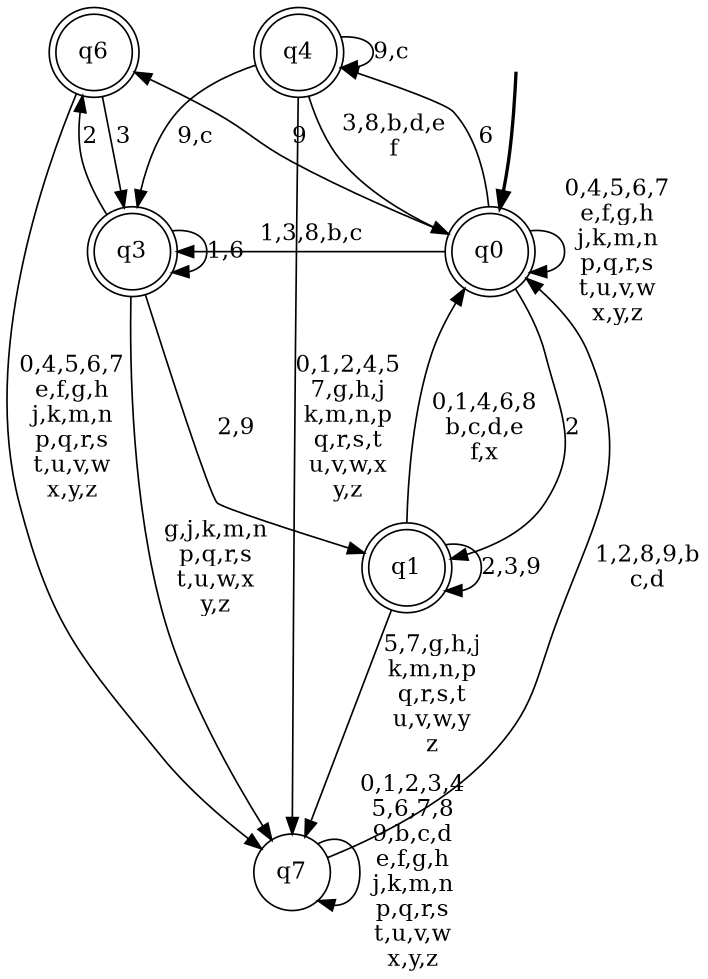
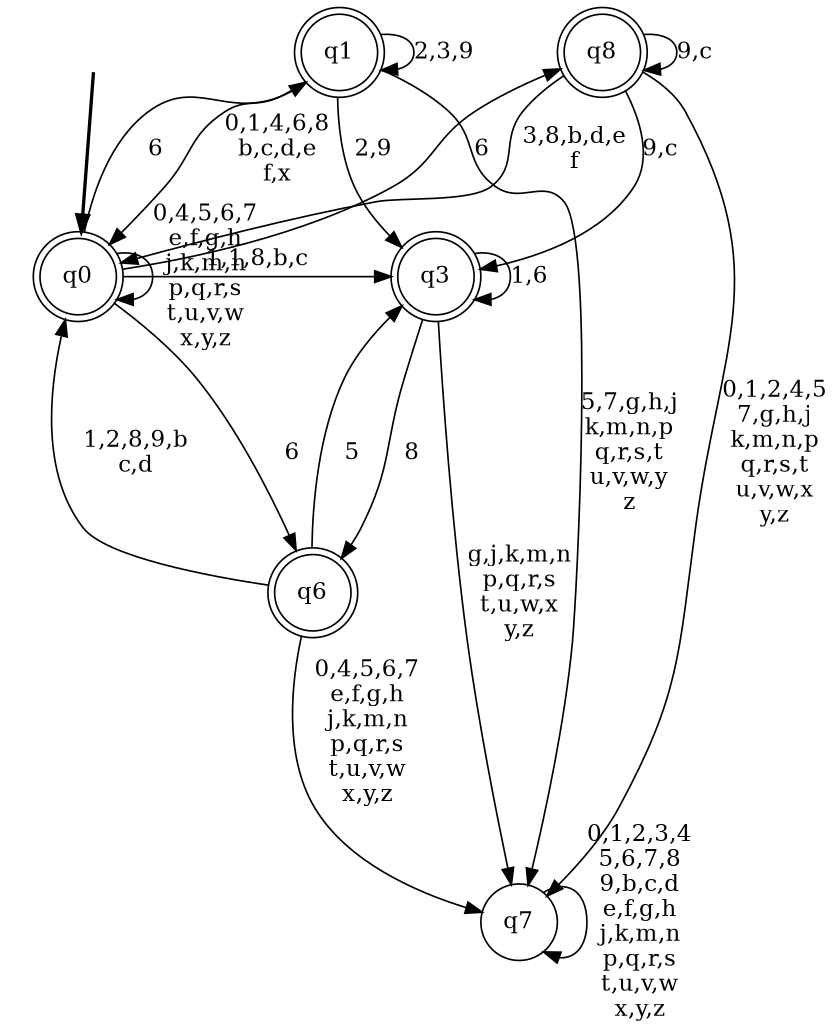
node "q4": label "q4" -> "q8"
edge "q3" -> "q6": label "2" -> "8"
edge "q6" -> "q3": label "3" -> "5"
edge "q0" -> "q6": label "9" -> "6"
edge "q0" -> "q3": label "1,3,8,b,c" -> "1,1,8,b,c"
edge "q0" -> "q1": label "2" -> "6"
edge "q3" -> "q1": reversed
edge "q7" -> "q0": now "q6" -> "q0"
